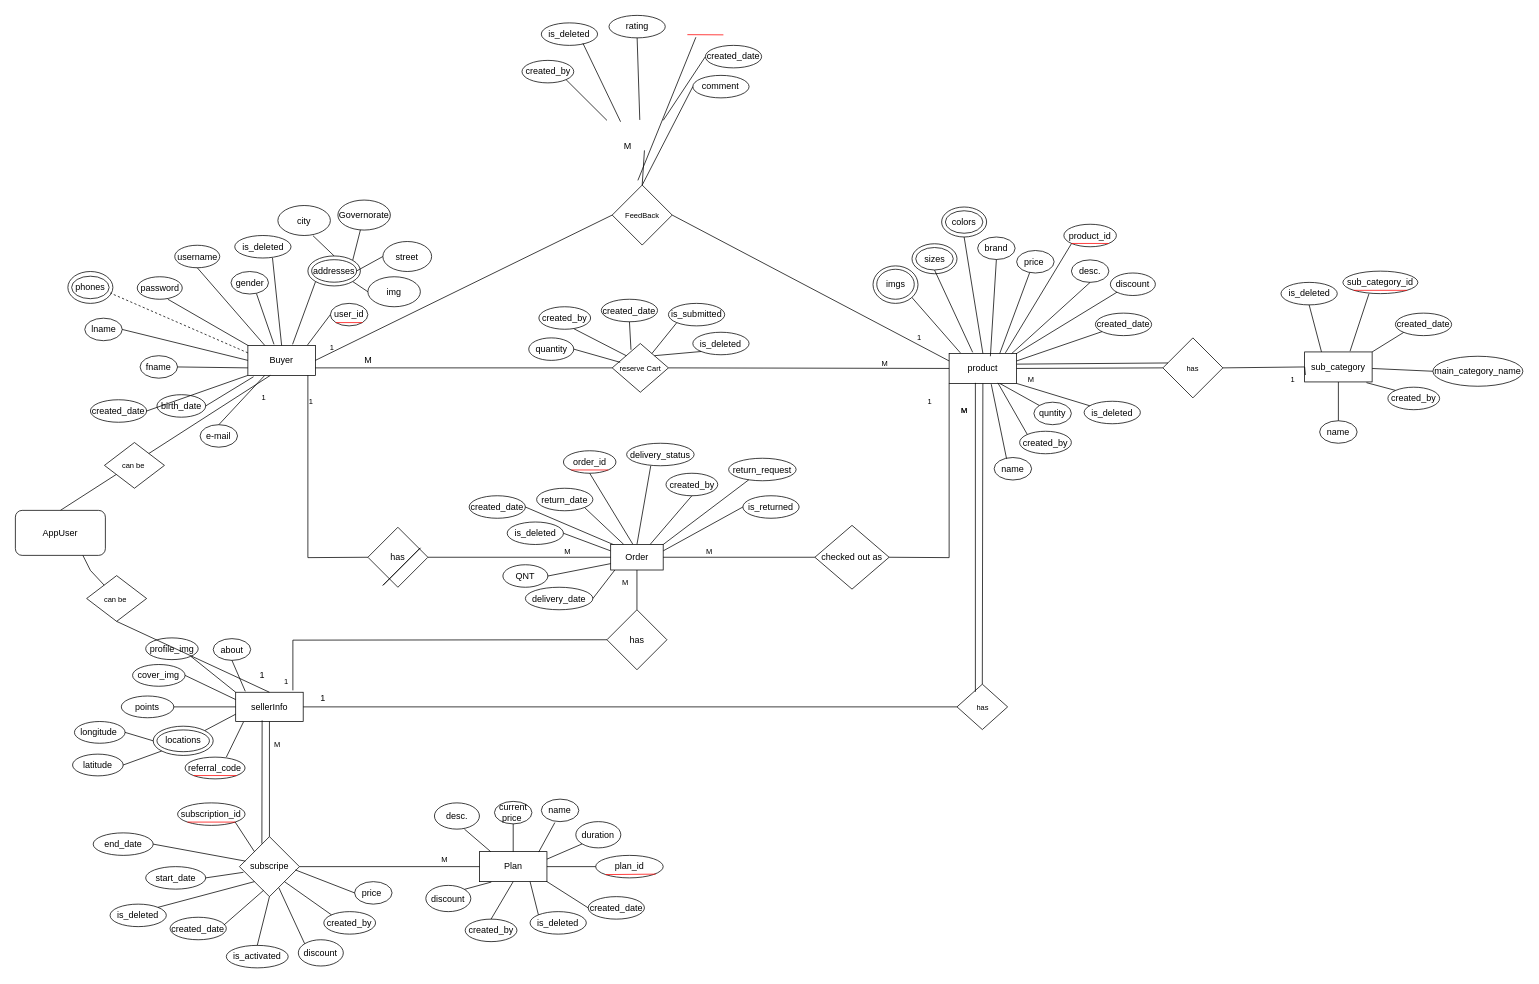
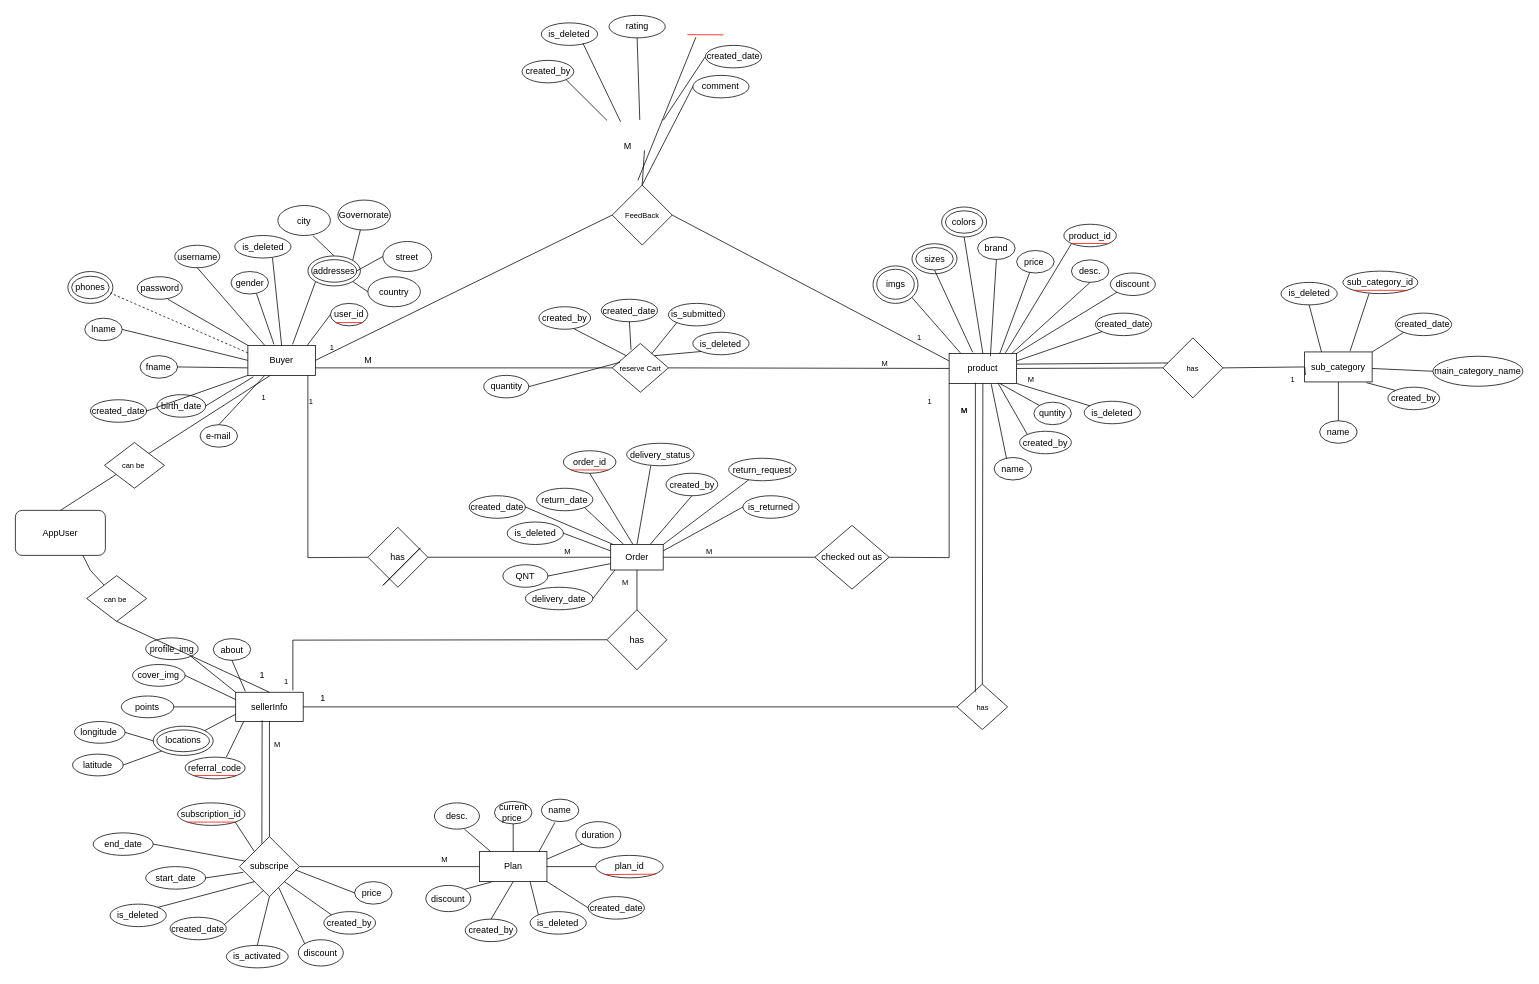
node "img": label "img" -> "country"
node "quantity": moved (551, 349) -> (506, 387)
